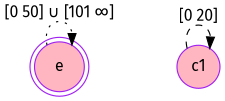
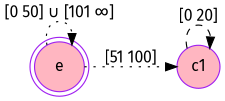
edge "e" -> "c1": added, label "[51 100]"
